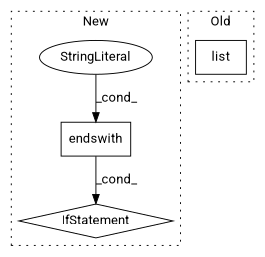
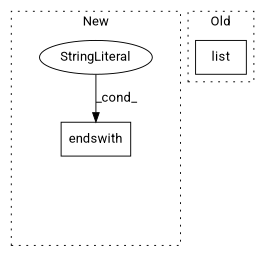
node "IfStatement": removed
